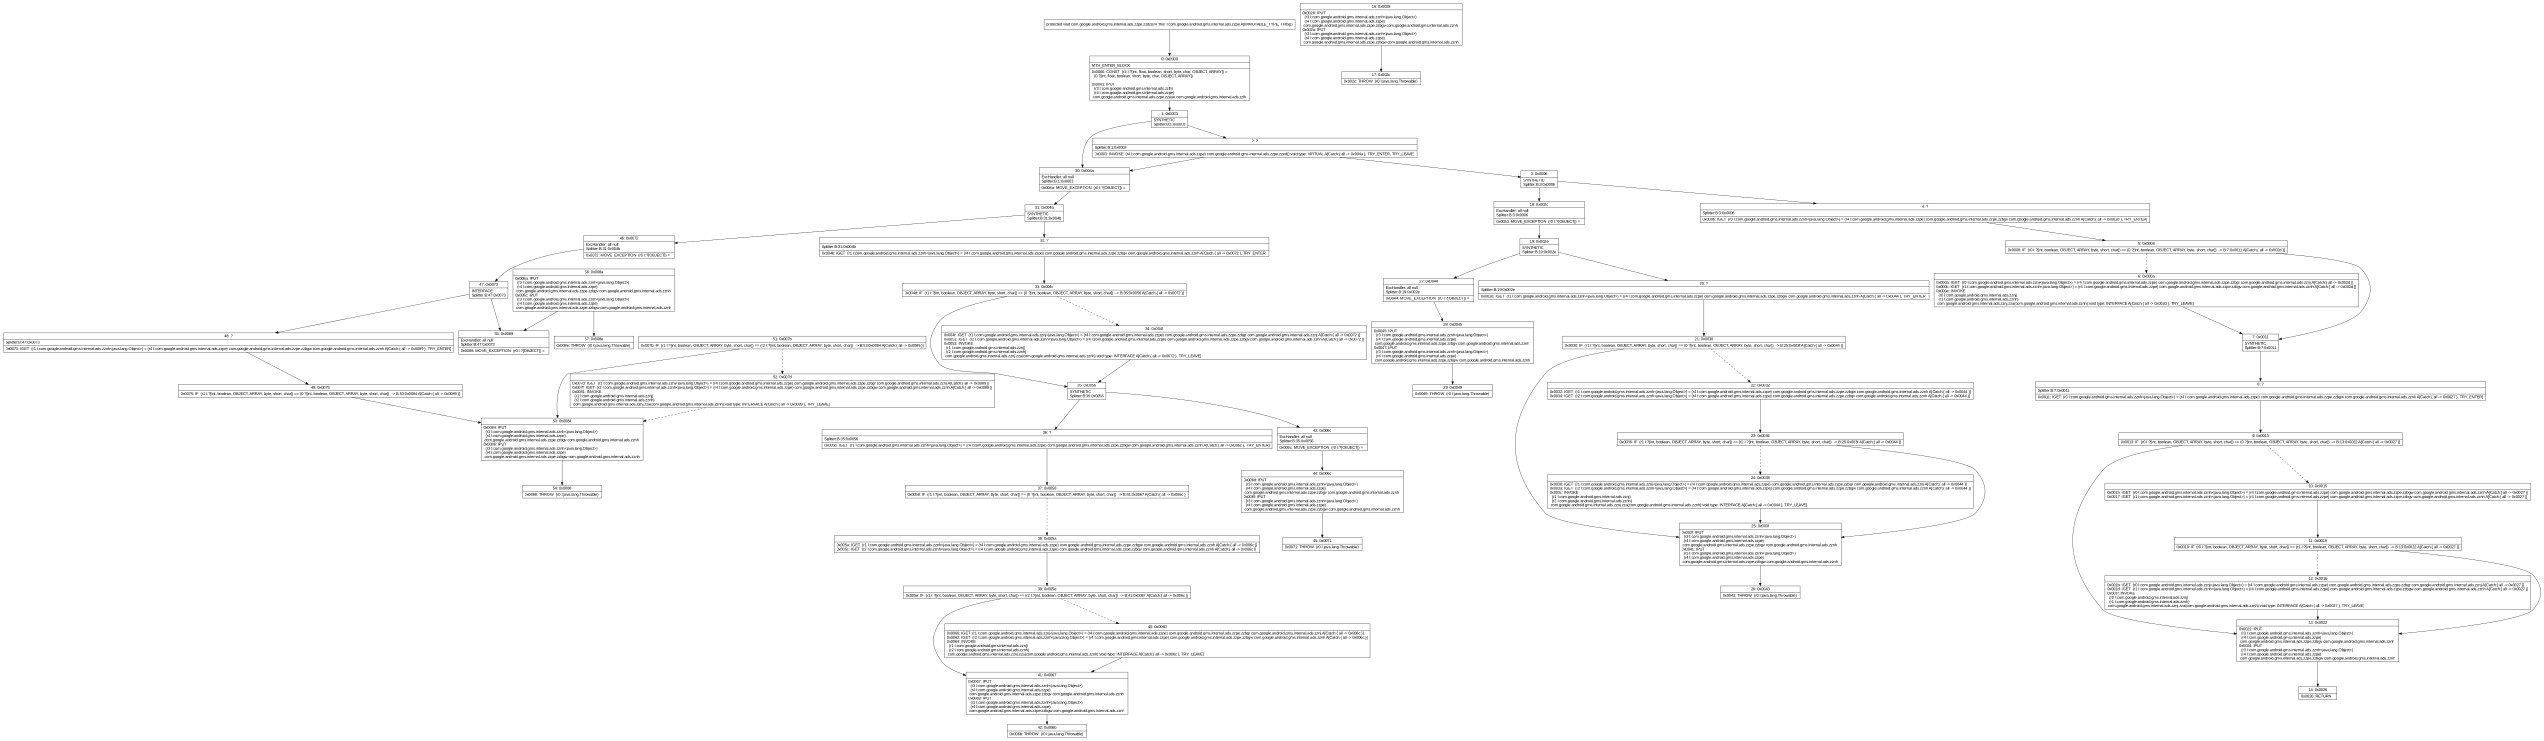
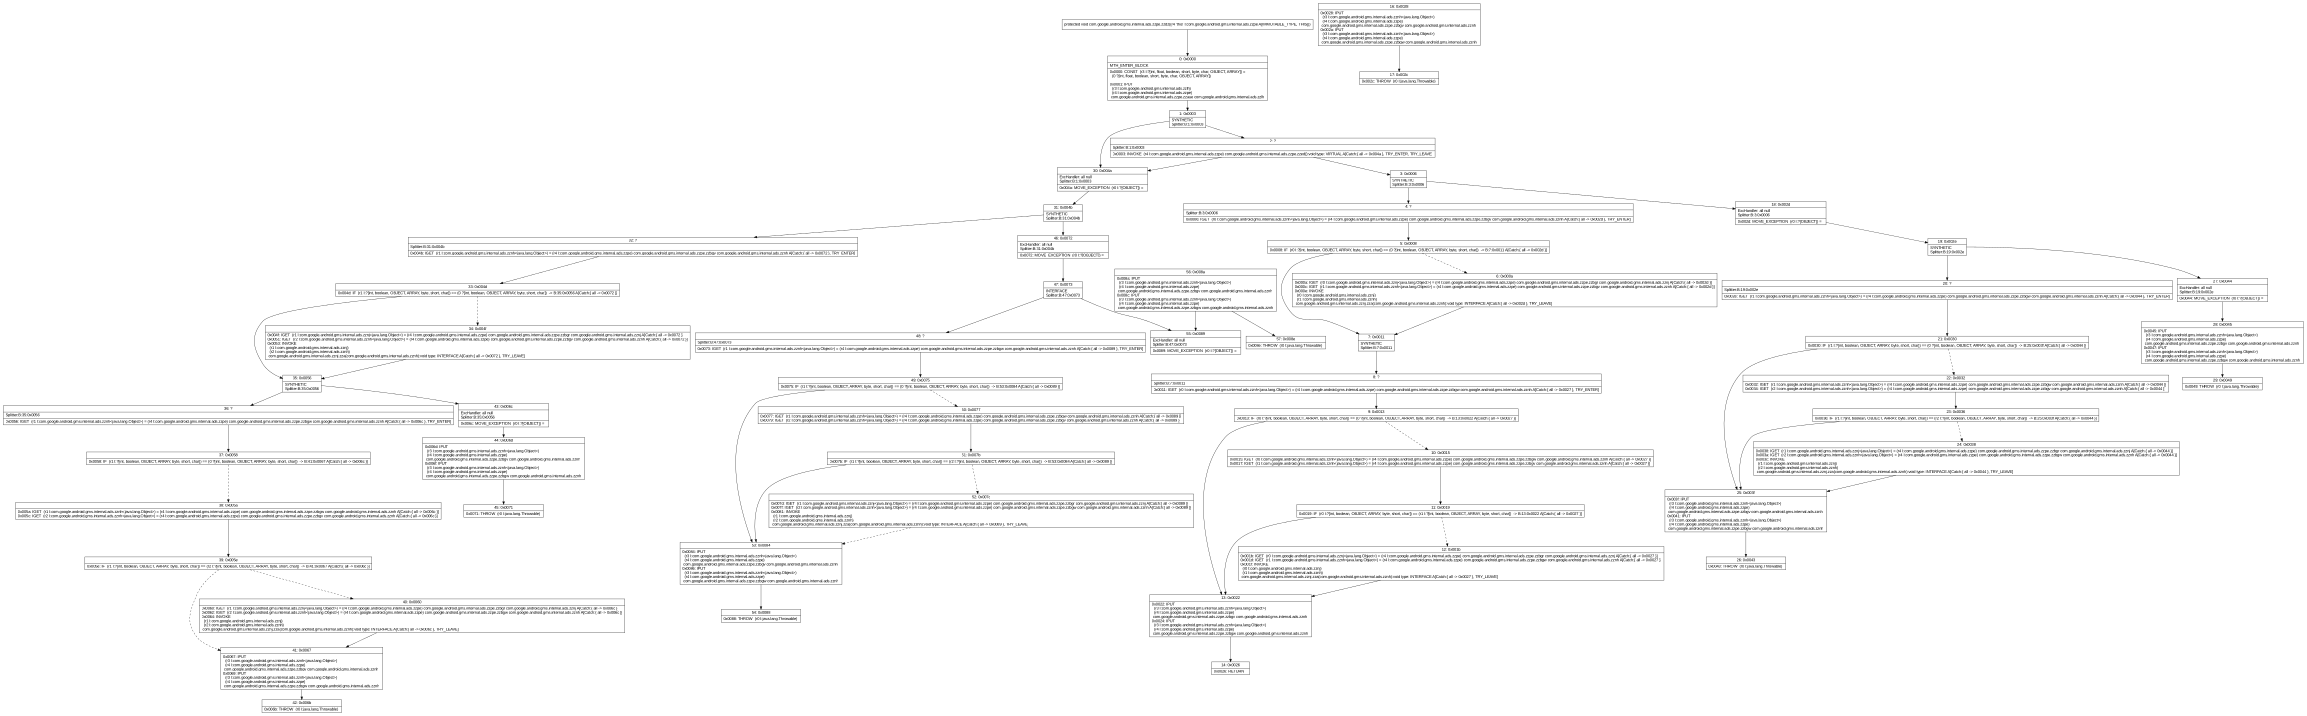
node "50: 0x0077": added
edge "39: 0x005e" -> "41: 0x0067": style solid -> dashed
